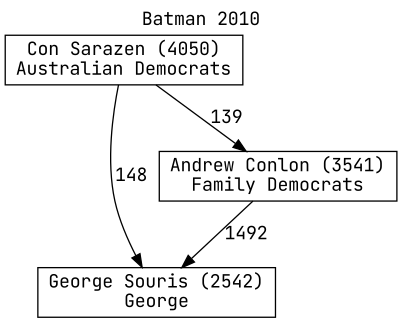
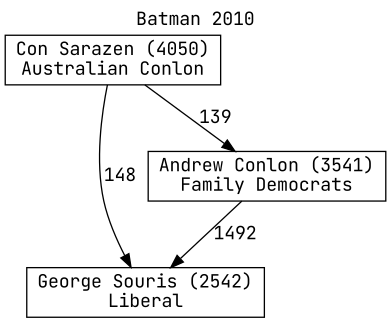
node "Con Sarazen (4050) Australian Democrats": label "Con Sarazen (4050) Australian Democrats" -> "Con Sarazen (4050) Australian Conlon"
node "George Souris (2542) George": label "George Souris (2542) George" -> "George Souris (2542) Liberal"
